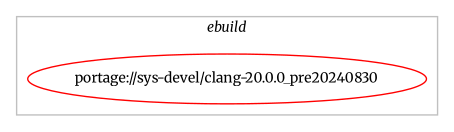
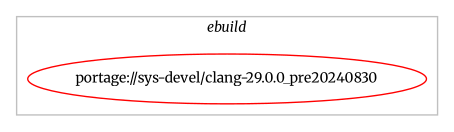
node "portage://sys-devel/clang-20.0.0_pre20240830": label "portage://sys-devel/clang-20.0.0_pre20240830" -> "portage://sys-devel/clang-29.0.0_pre20240830"
